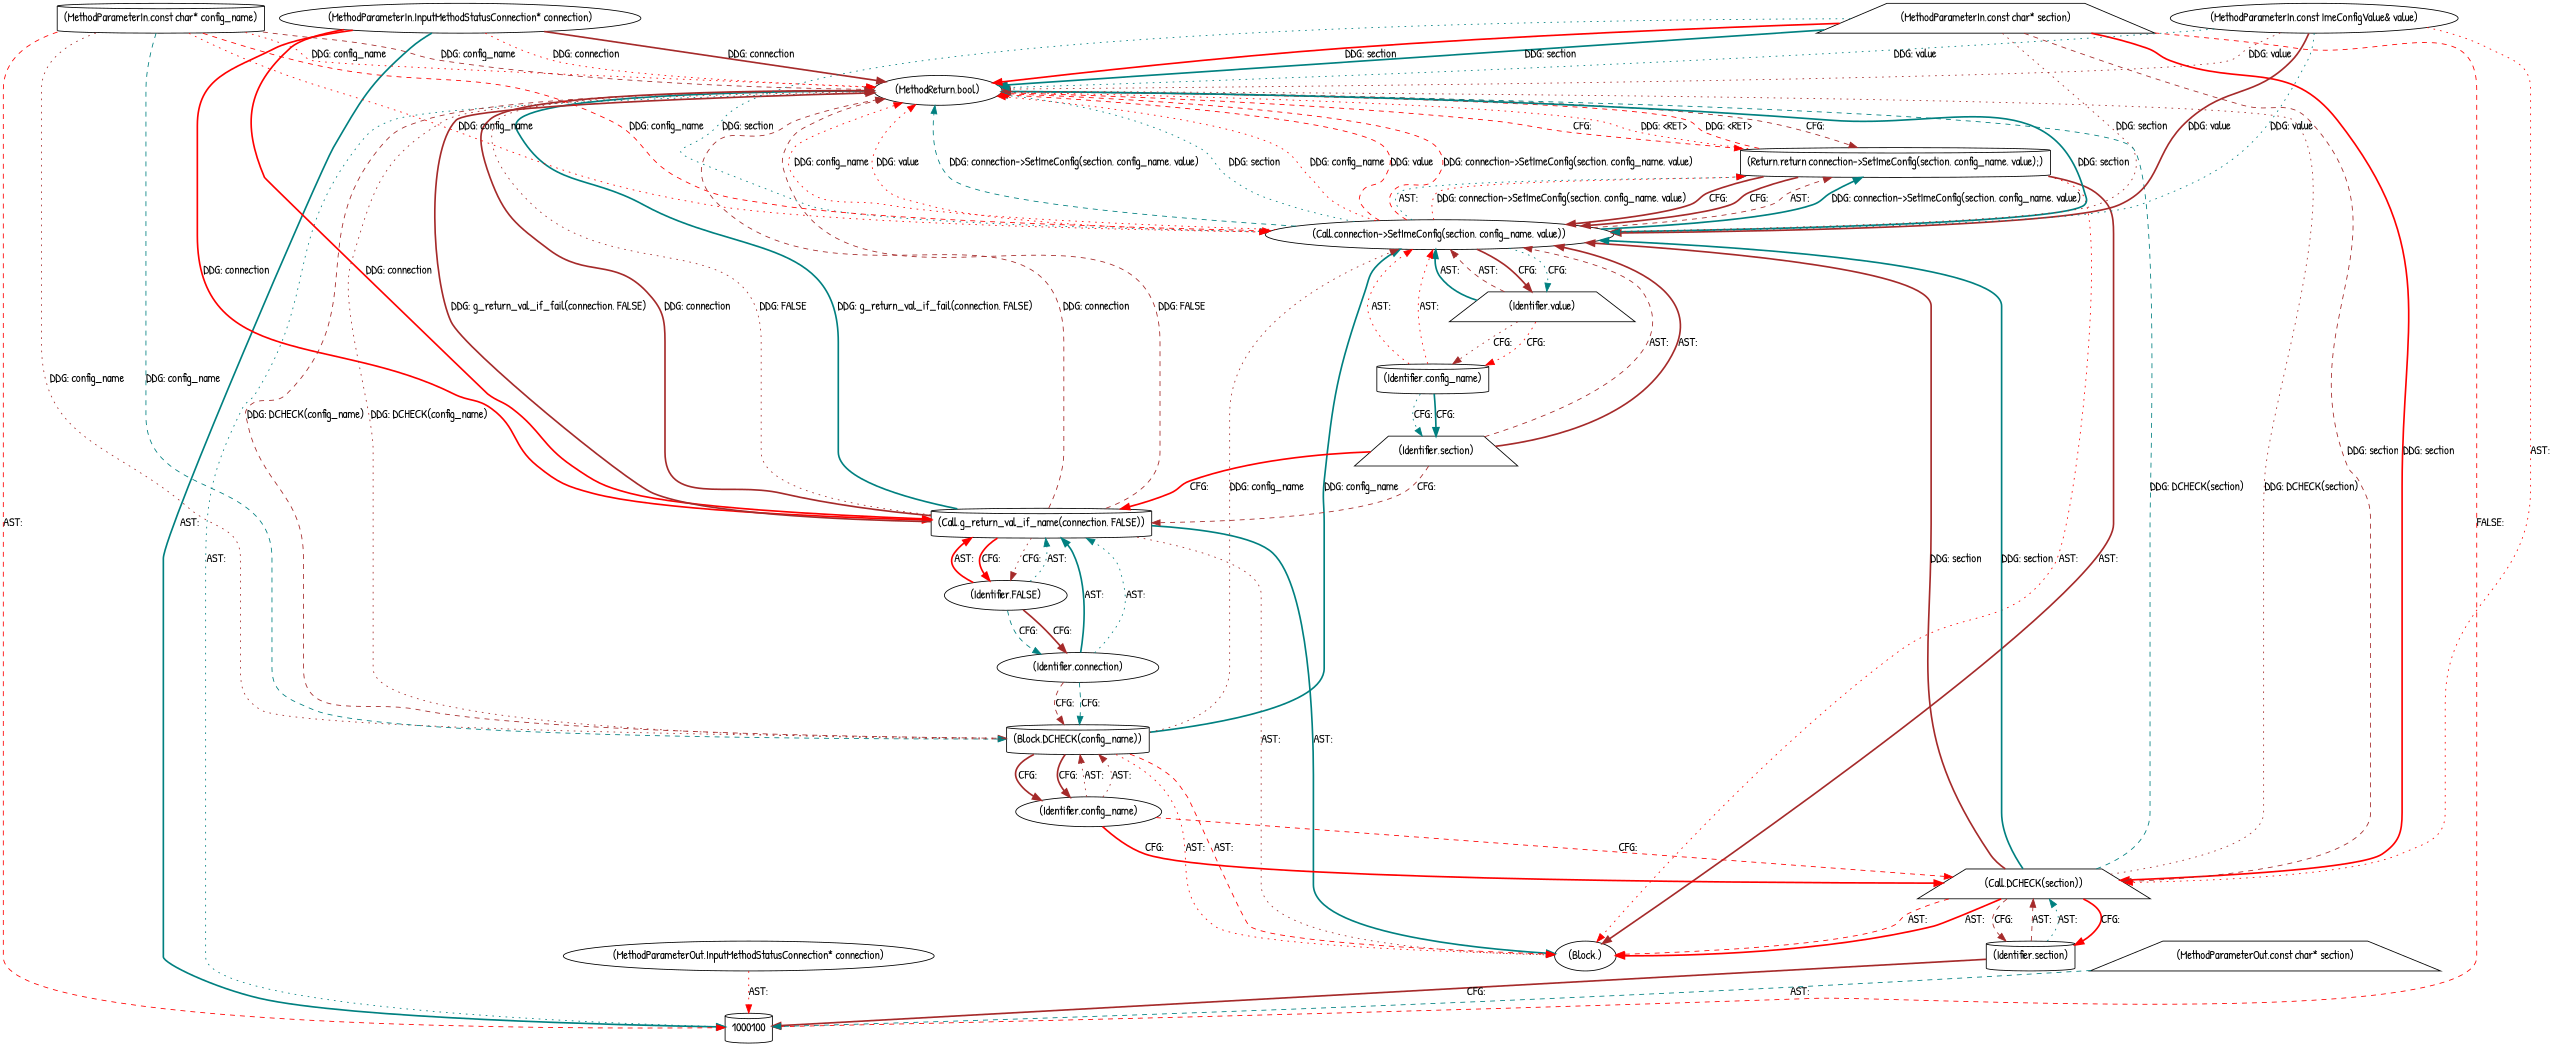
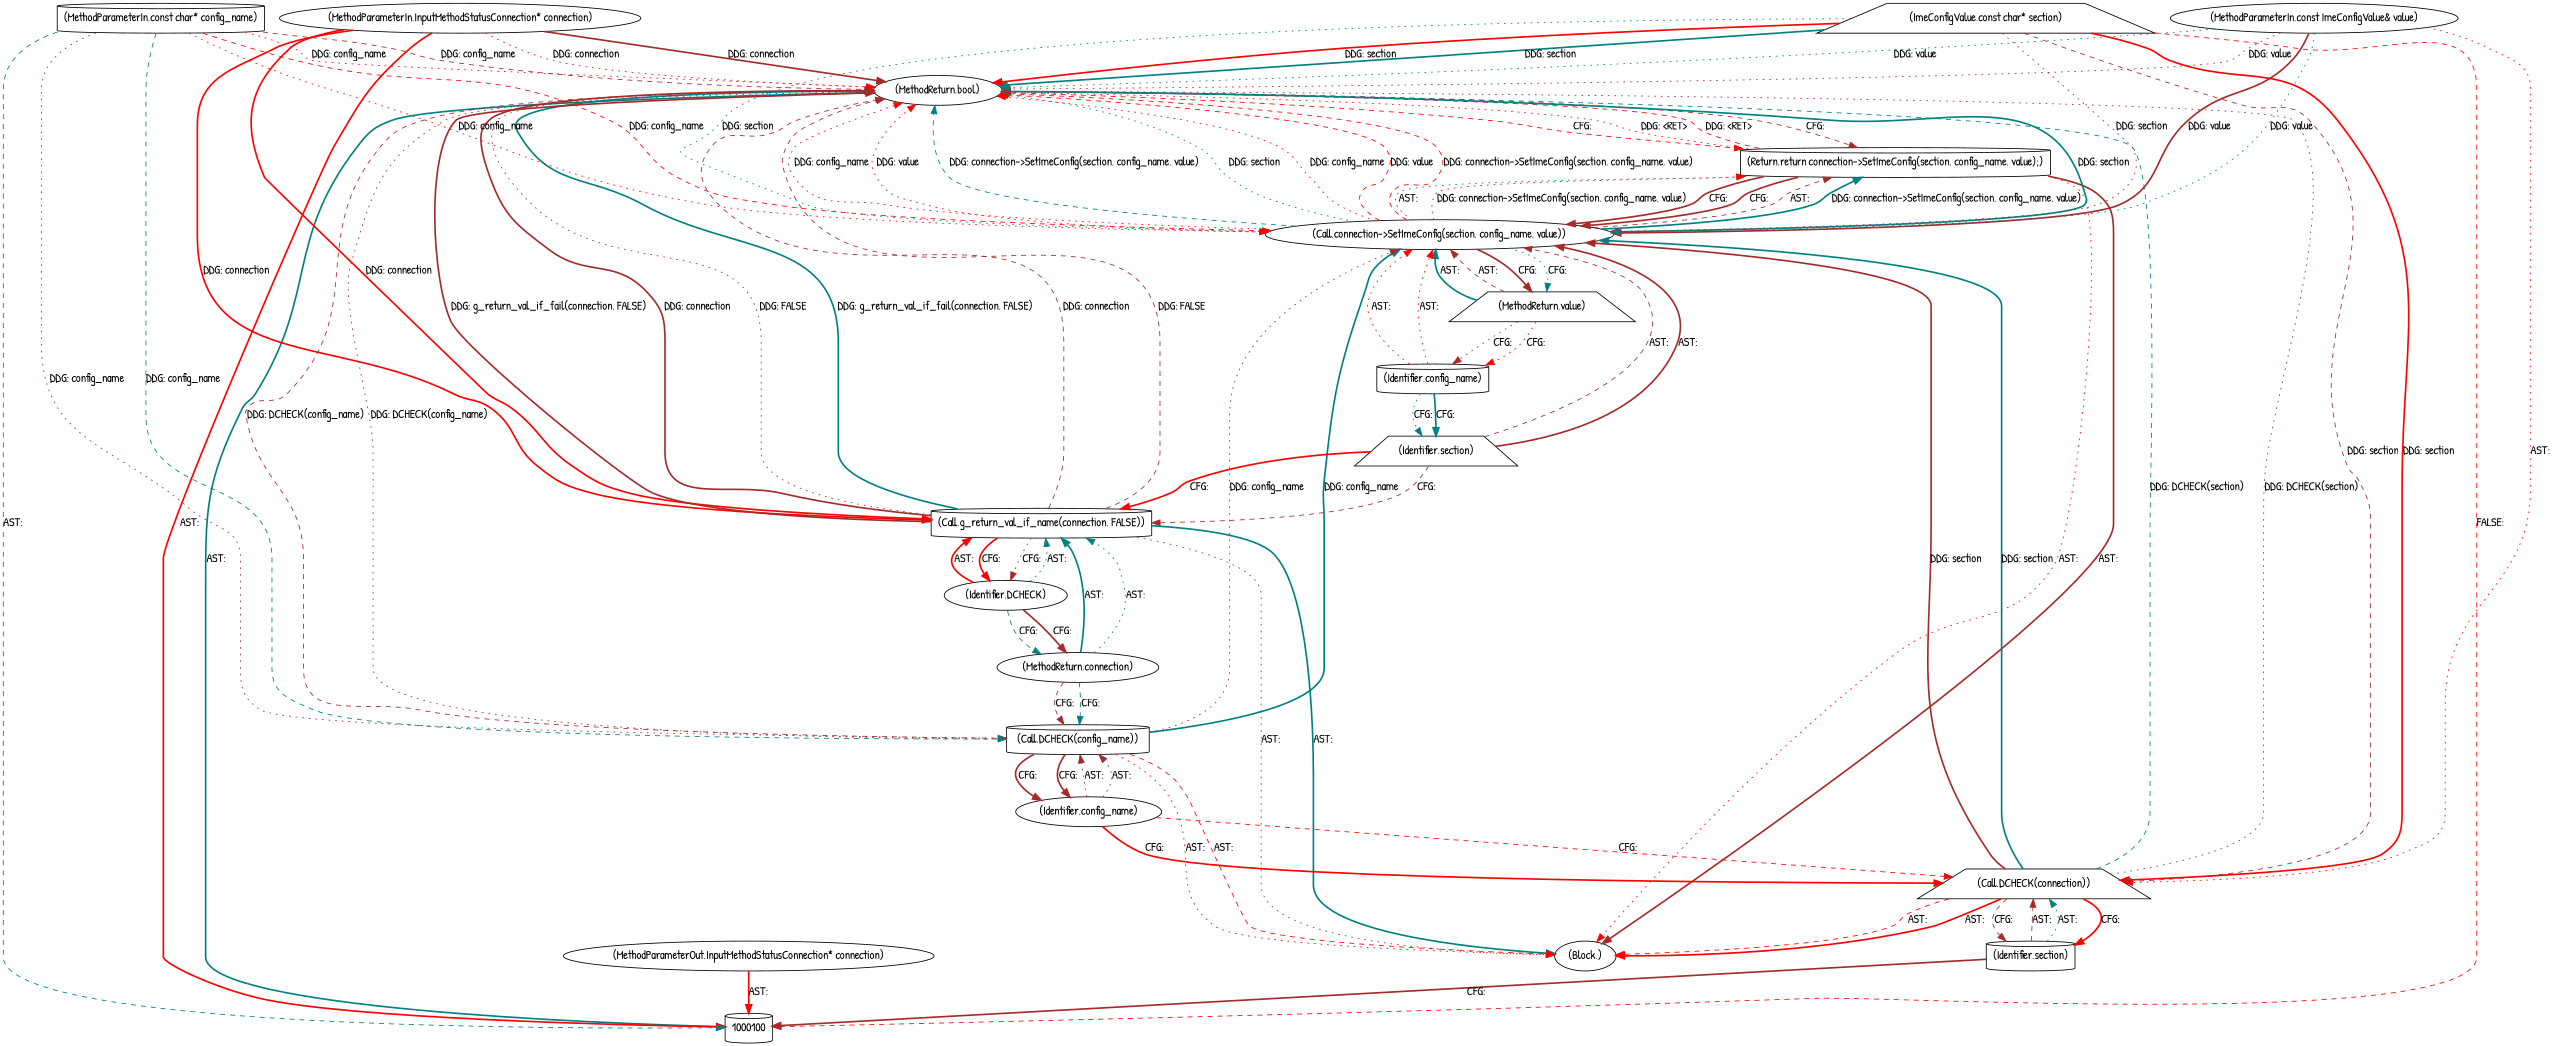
node "(MethodParameterIn,const char* section)": label "(MethodParameterIn,const char* section)" -> "(ImeConfigValue,const char* section)"
node "(Identifier,value)": label "(Identifier,value)" -> "(MethodReturn,value)"
edge "(MethodReturn,bool)" -> "1000100": style dotted -> bold
node "(Identifier,FALSE)": label "(Identifier,FALSE)" -> "(Identifier,DCHECK)"
node "(Identifier,connection)": label "(Identifier,connection)" -> "(MethodReturn,connection)"
node "(Block,DCHECK(config_name))": label "(Block,DCHECK(config_name))" -> "(Call,DCHECK(config_name))"
edge "(MethodParameterIn,InputMethodStatusConnection* connection)" -> "1000100": color teal -> red
edge "(MethodParameterIn,const char* config_name)" -> "1000100": color red -> teal
node "(Call,DCHECK(section))": label "(Call,DCHECK(section))" -> "(Call,DCHECK(connection))"
node "(MethodParameterOut,const char* section)": removed
edge "(MethodParameterOut,InputMethodStatusConnection* connection)" -> "1000100": style dotted -> bold
